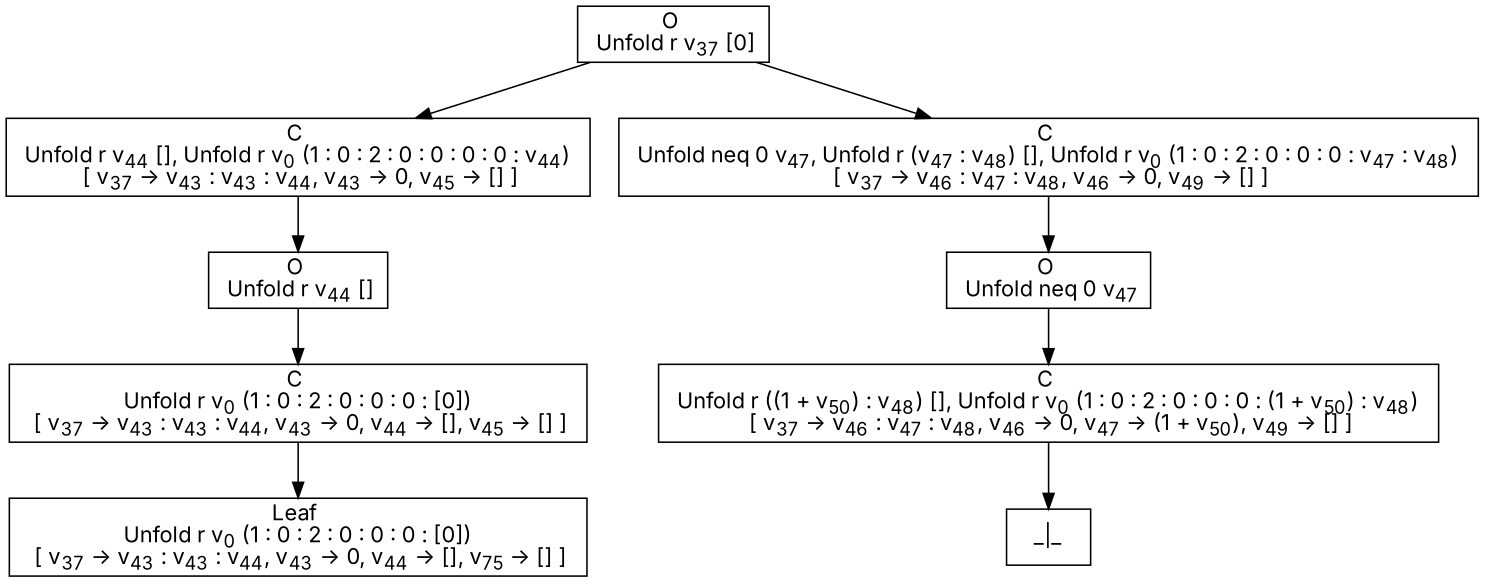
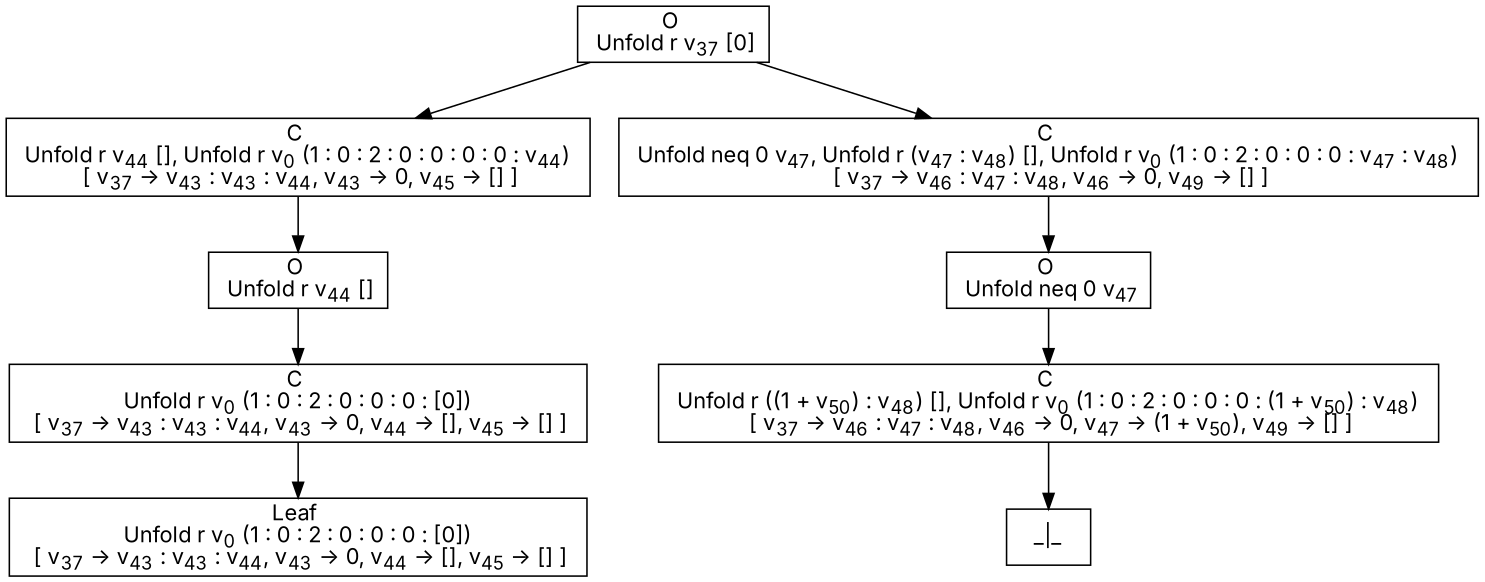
node "Leaf": text "75" -> "45"
